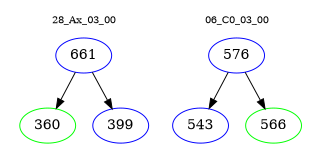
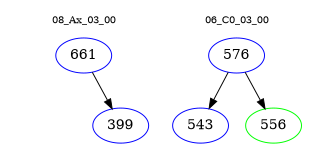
cluster "28_Ax_03_00": label "28_Ax_03_00" -> "08_Ax_03_00"
node "360": removed
node "566": label "566" -> "556"
